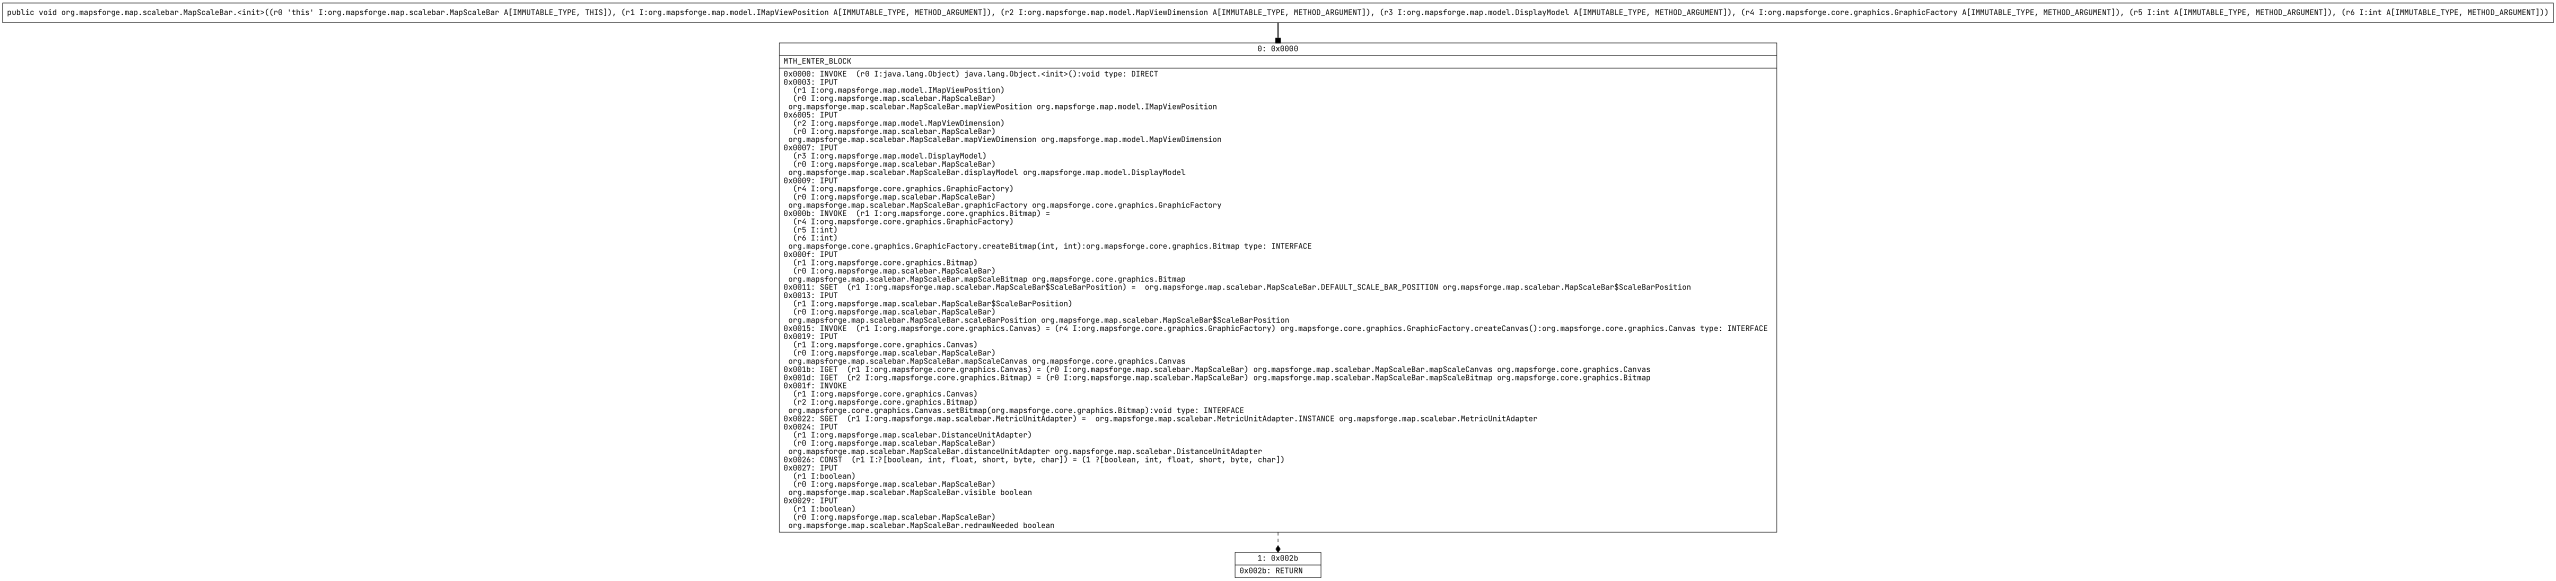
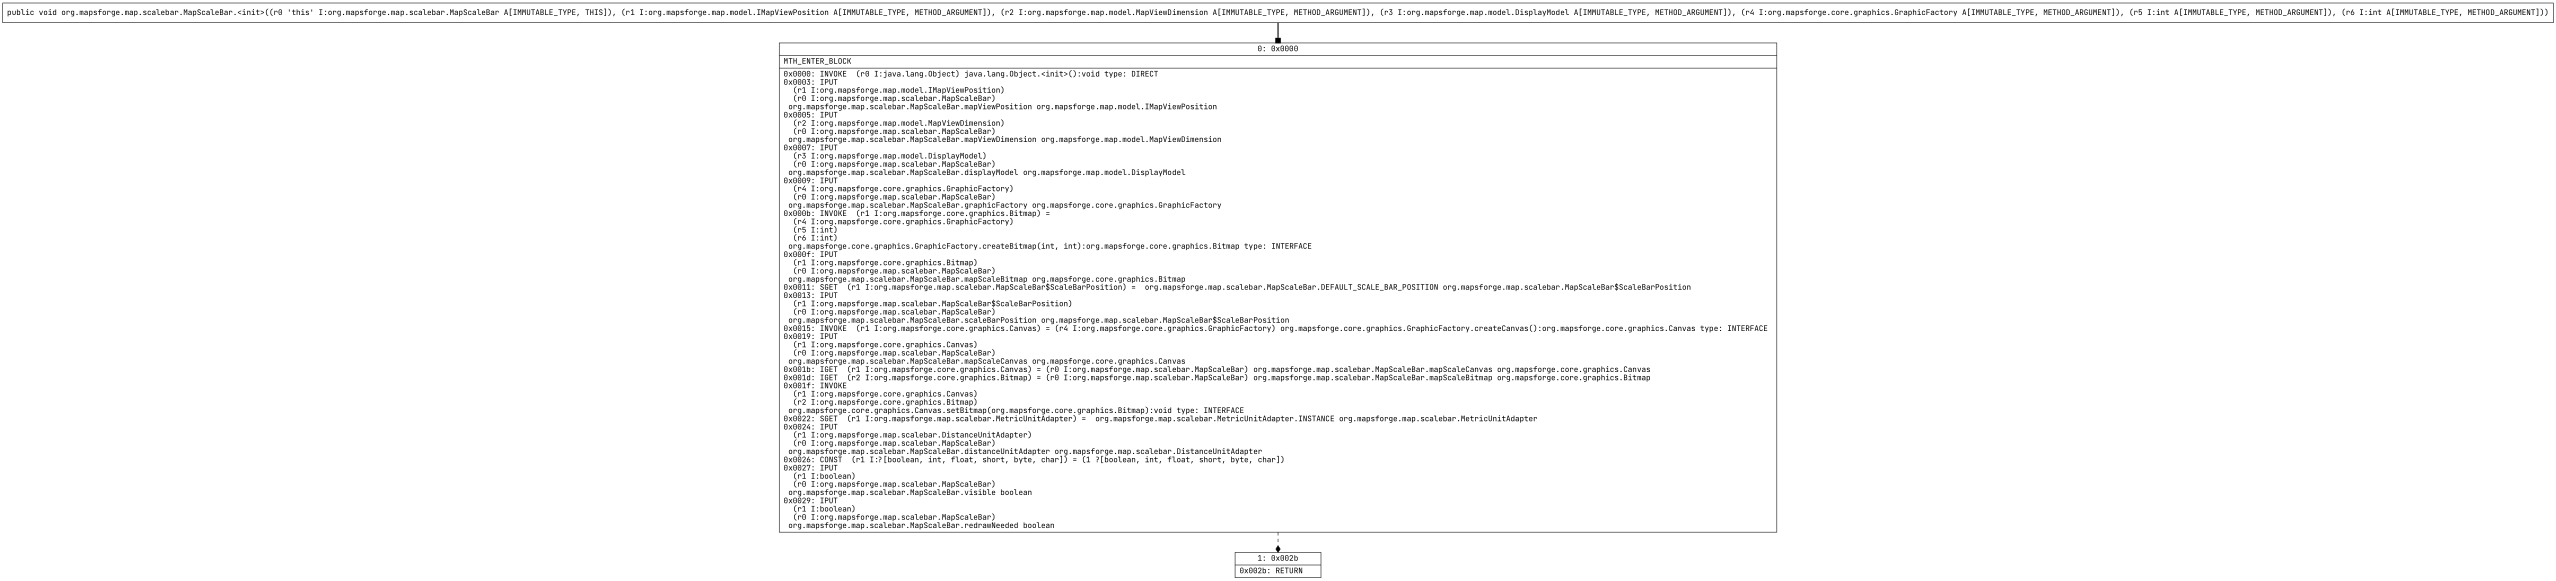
node "0: 0x0000": text "0x6005: IPUT" -> "0x0005: IPUT"
